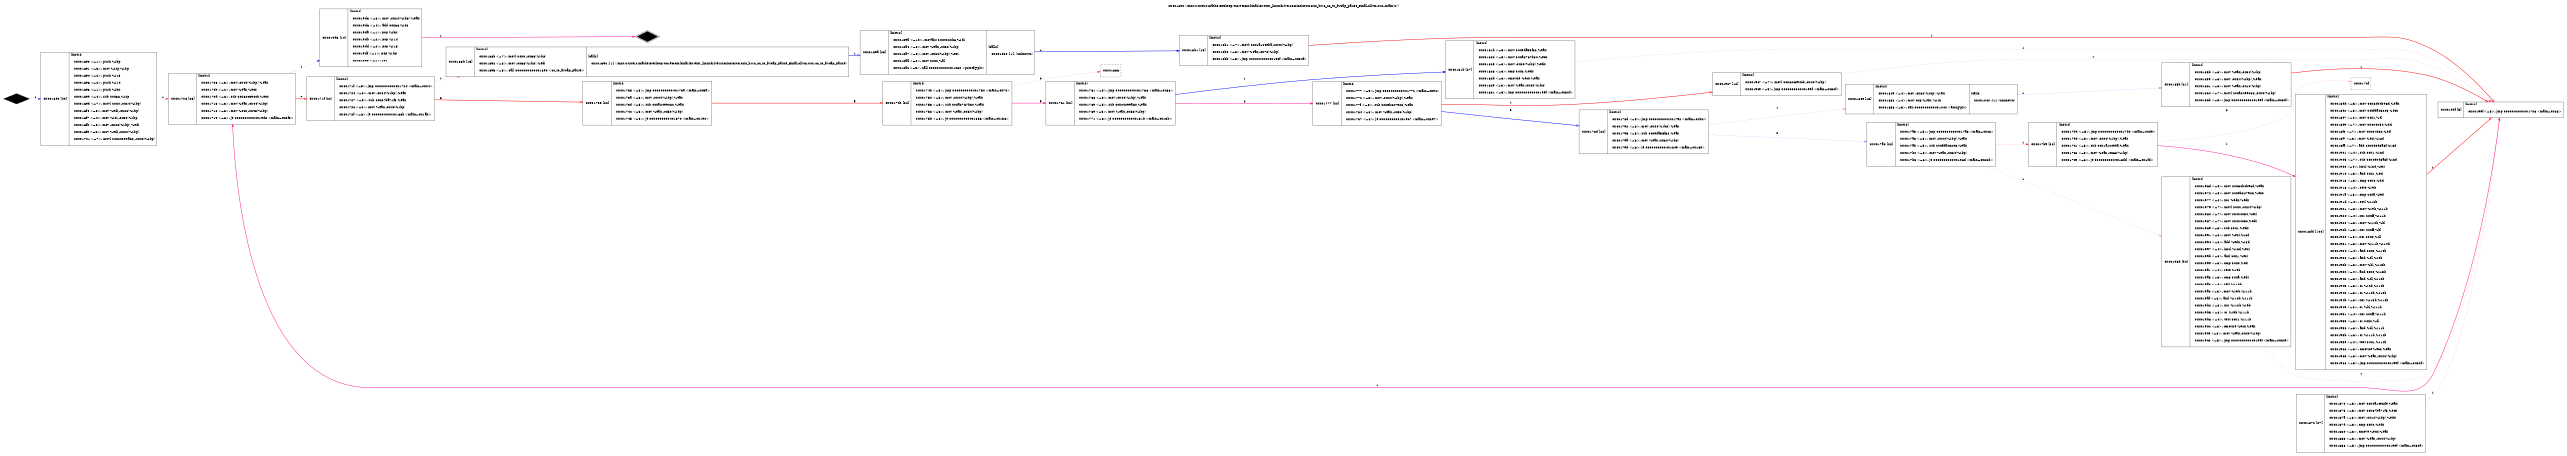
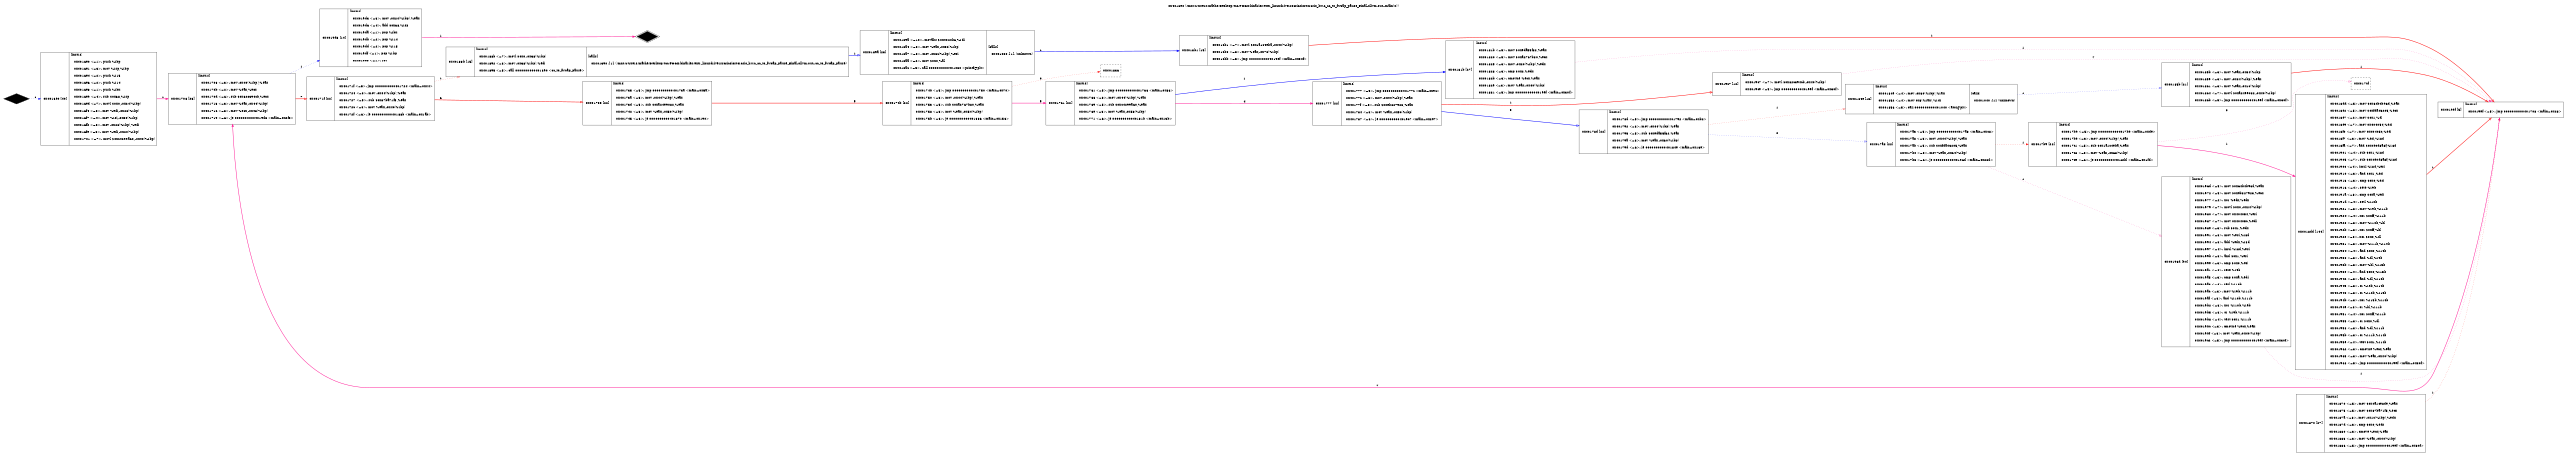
edge "0x4016e0 [40]" -> "0x401708 [23]": style dotted -> bold
